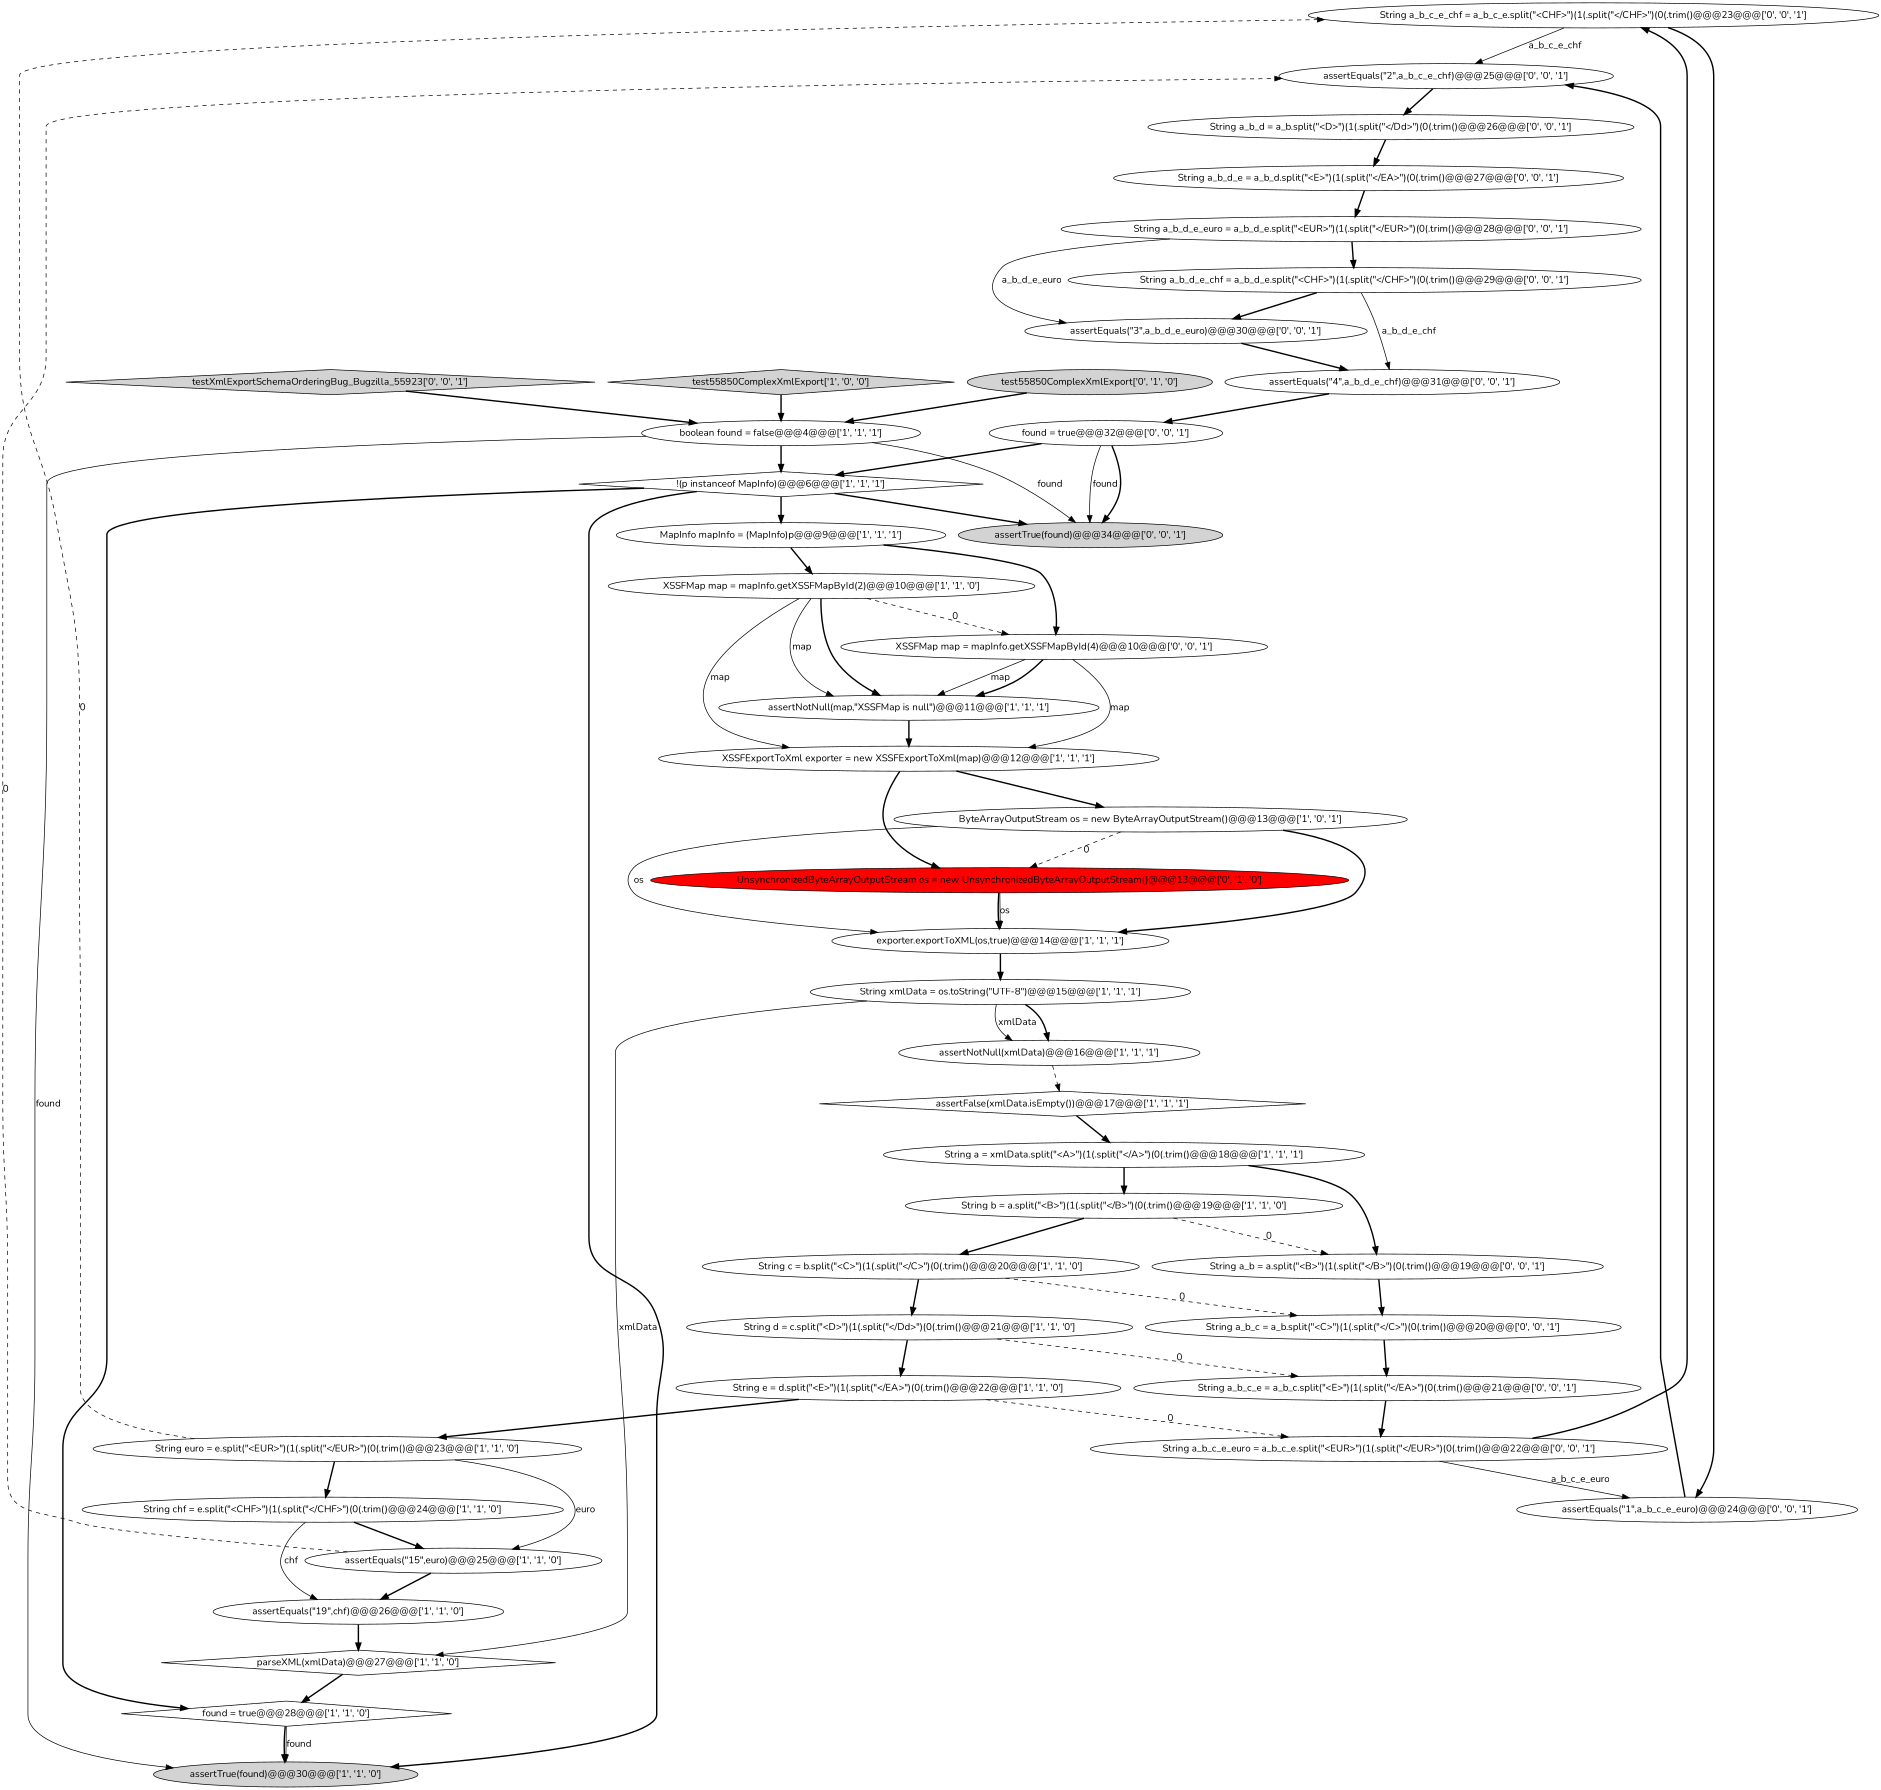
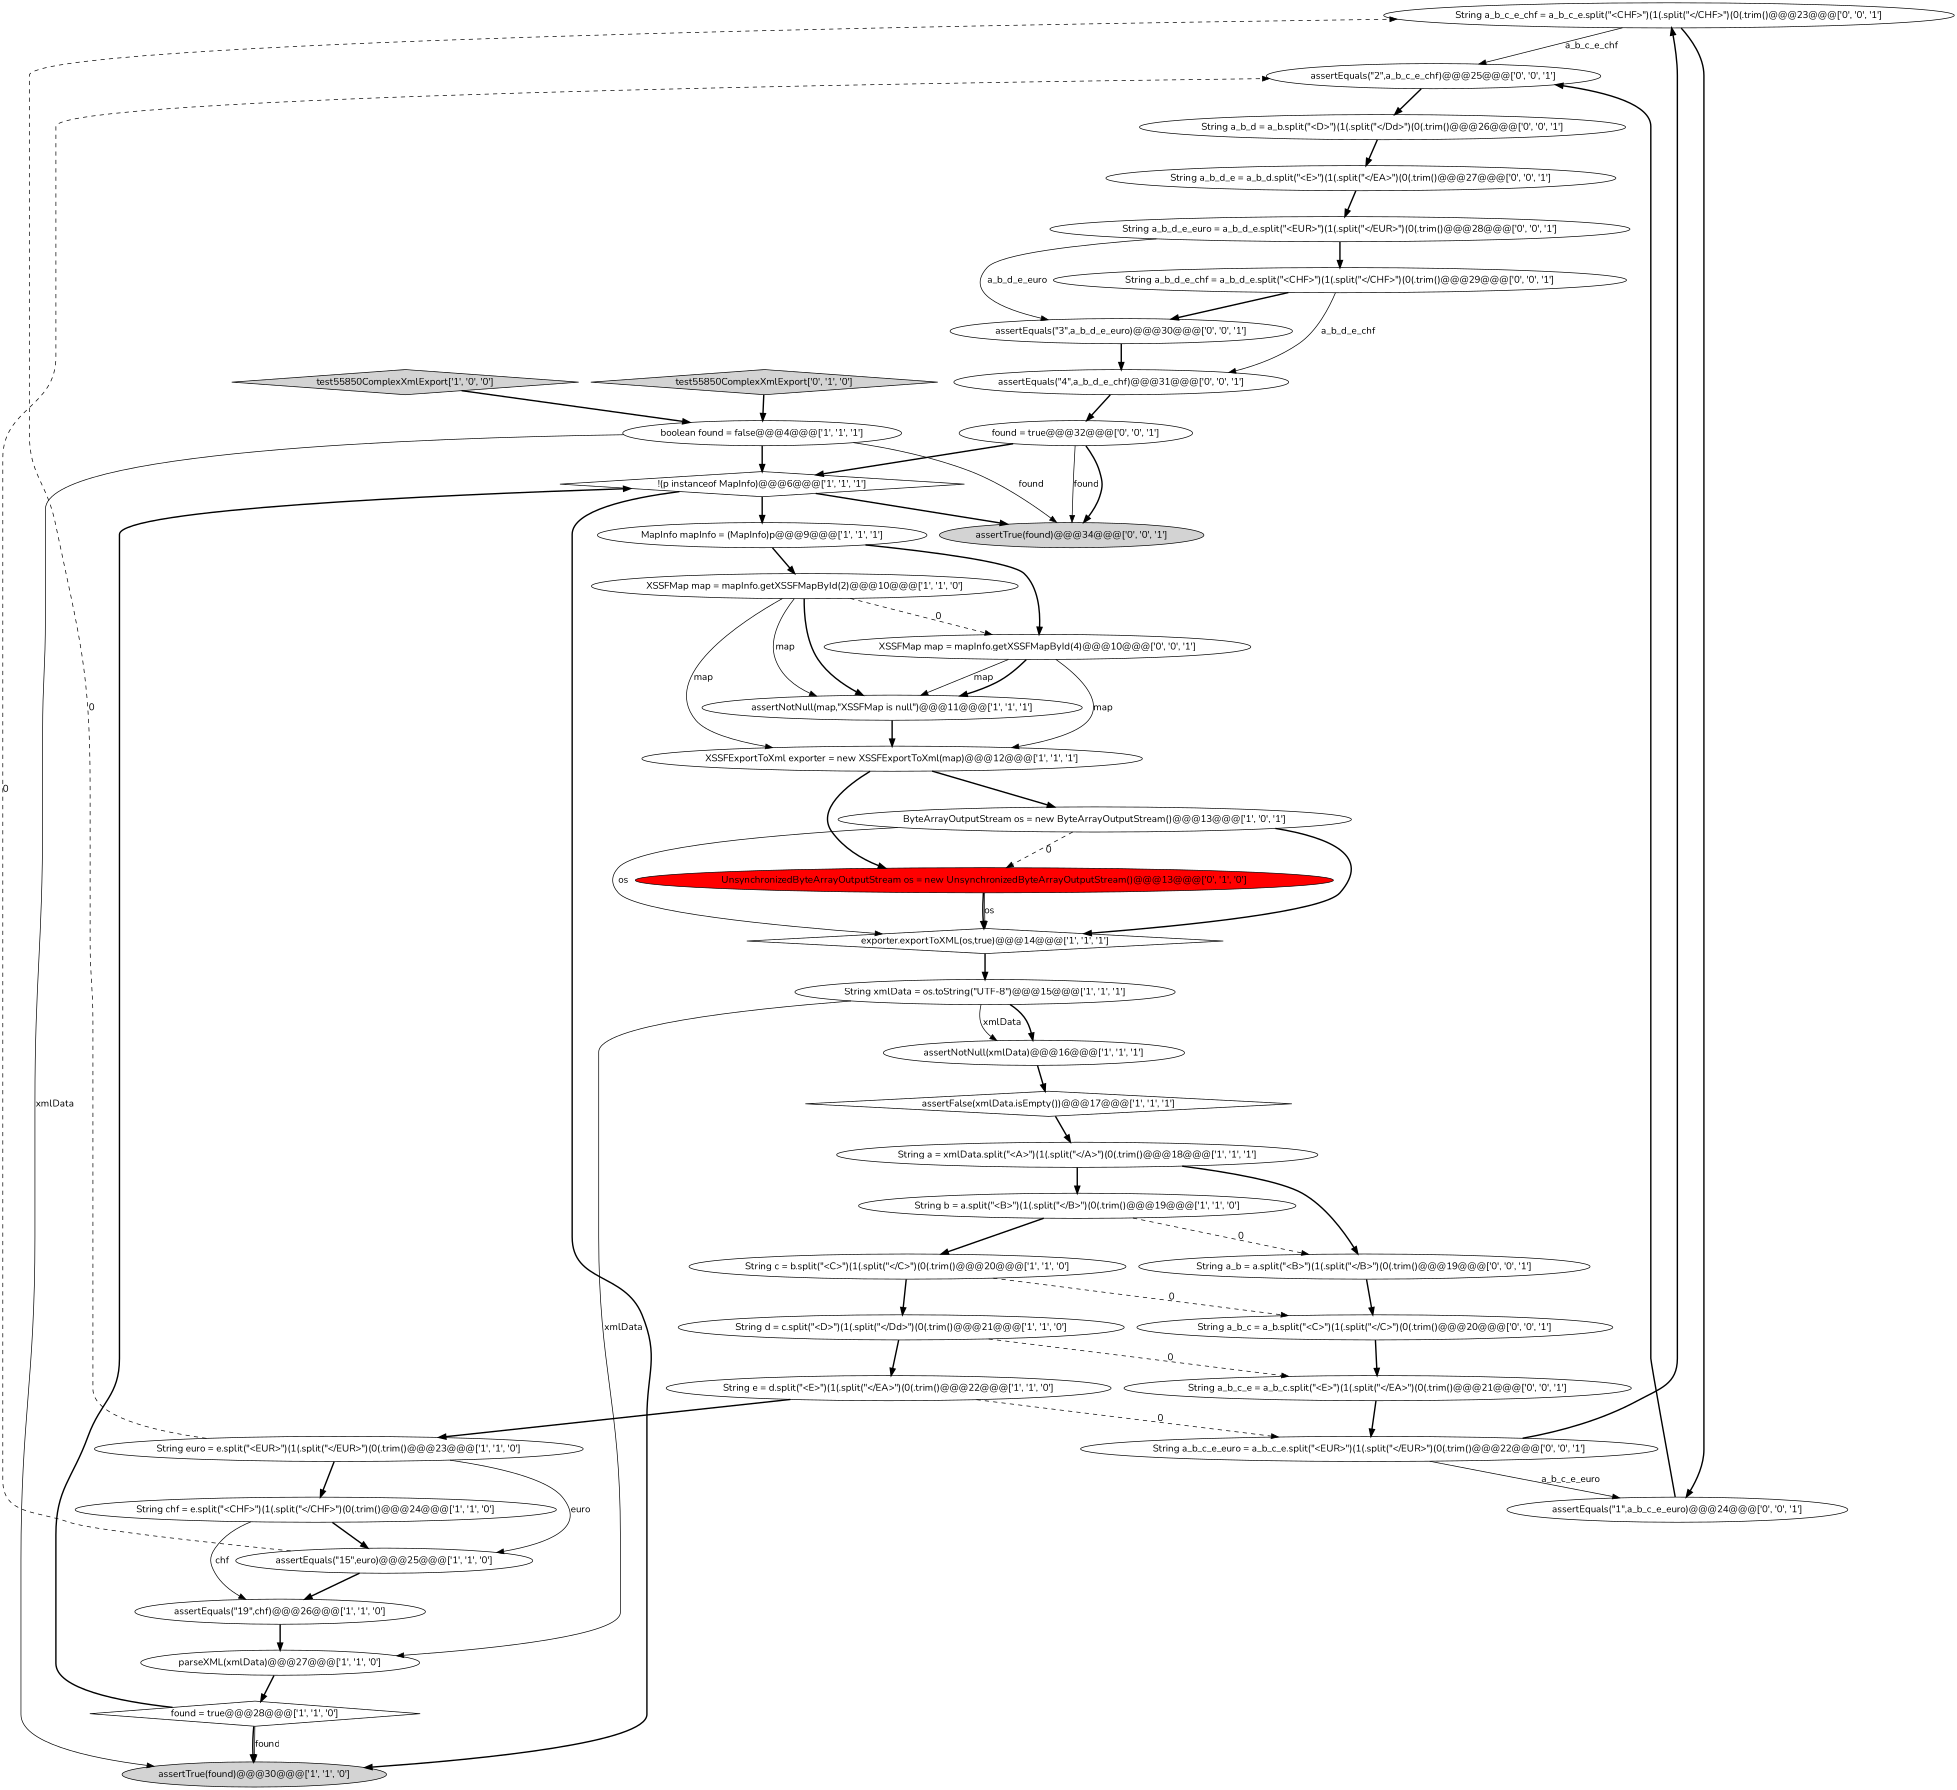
node "testXmlExportSchemaOrderingBug_Bugzilla_55923['0', '0', '1']": removed
node "test55850ComplexXmlExport['0', '1', '0']": shape ellipse -> diamond
edge "!(p instanceof MapInfo)@@@6@@@['1', '1', '1']" -> "found = true@@@28@@@['1', '1', '0']": reversed
node "exporter.exportToXML(os,true)@@@14@@@['1', '1', '1']": shape ellipse -> diamond
edge "assertNotNull(xmlData)@@@16@@@['1', '1', '1']" -> "assertFalse(xmlData.isEmpty())@@@17@@@['1', '1', '1']": style dashed -> bold
edge "boolean found = false@@@4@@@['1', '1', '1']" -> "assertTrue(found)@@@30@@@['1', '1', '0']": label "found" -> "xmlData"
node "parseXML(xmlData)@@@27@@@['1', '1', '0']": shape diamond -> ellipse
